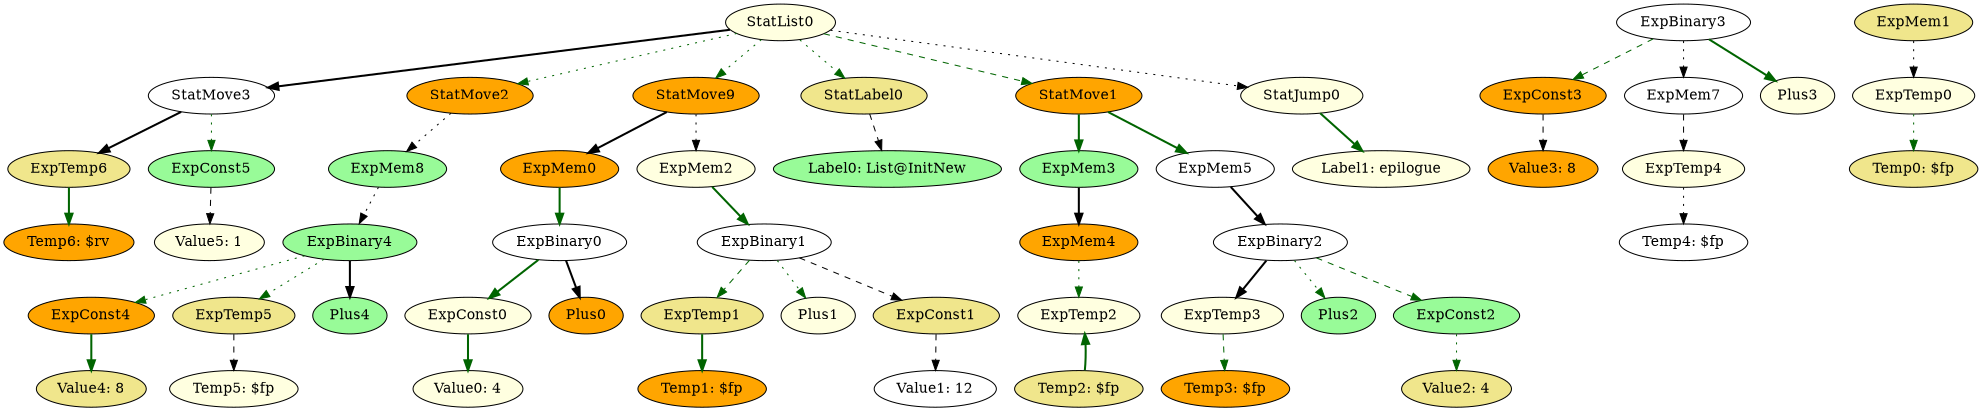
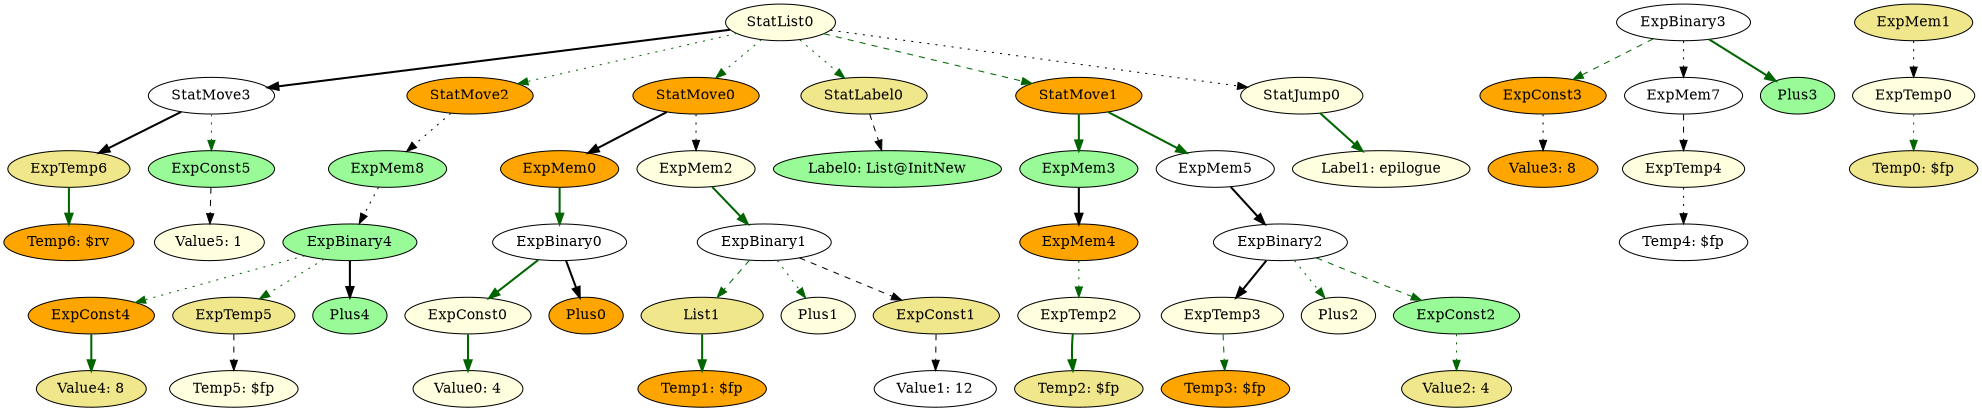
node "StatMove9": label "StatMove9" -> "StatMove0"
node "Plus3": fillcolor lightyellow -> palegreen
edge "ExpConst3" -> "Value3: 8": style dashed -> dotted
node "ExpTemp1": label "ExpTemp1" -> "List1"
node "Plus2": fillcolor palegreen -> lightyellow
edge "Temp2: $fp" -> "ExpTemp2": reversed
